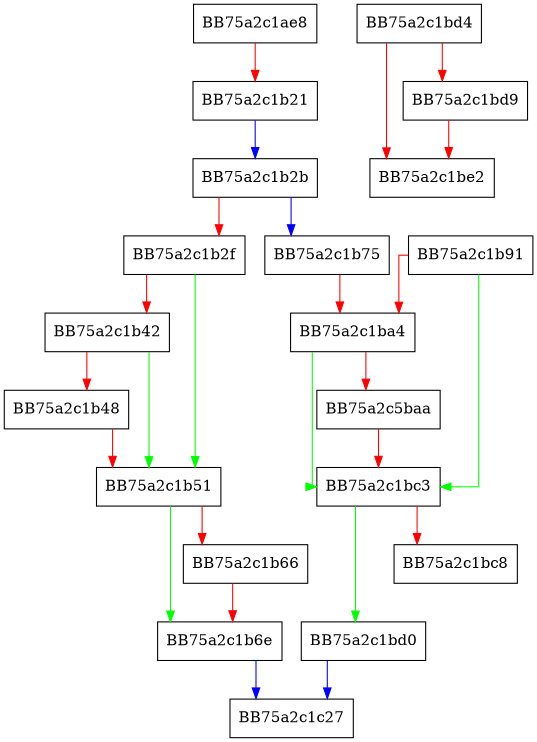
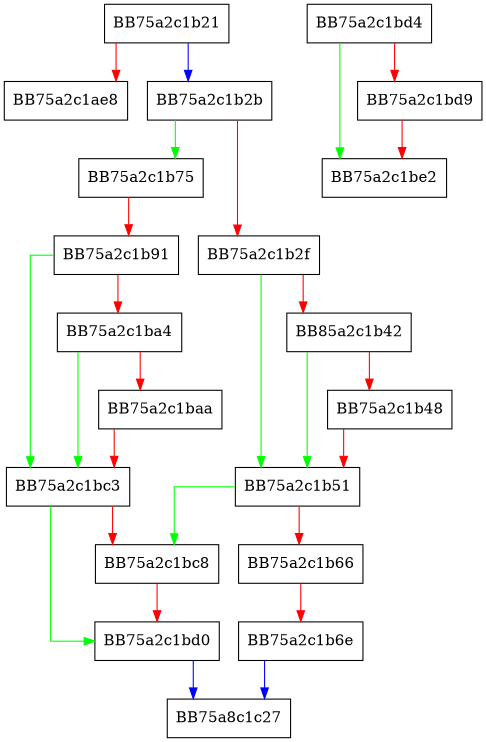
edge "BB75a2c1ae8" -> "BB75a2c1b21": reversed
edge "BB75a2c1bd4" -> "BB75a2c1be2": color red -> green
edge "BB75a2c1b2b" -> "BB75a2c1b75": color blue -> green
edge "BB75a2c1b75" -> "BB75a2c1ba4": now "BB75a2c1b75" -> "BB75a2c1b91"
node "BB75a2c1b42": label "BB75a2c1b42" -> "BB85a2c1b42"
node "BB75a2c5baa": label "BB75a2c5baa" -> "BB75a2c1baa"
edge "BB75a2c1b51" -> "BB75a2c1b6e": now "BB75a2c1b51" -> "BB75a2c1bc8"
edge "BB75a2c1bc8" -> "BB75a2c1bd0": added
node "BB75a2c1c27": label "BB75a2c1c27" -> "BB75a8c1c27"
